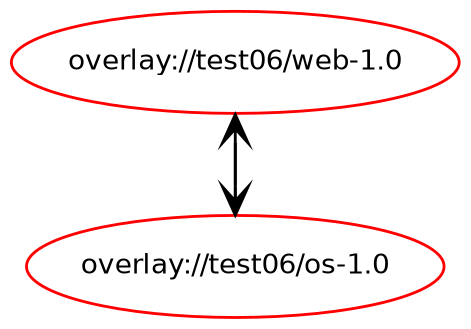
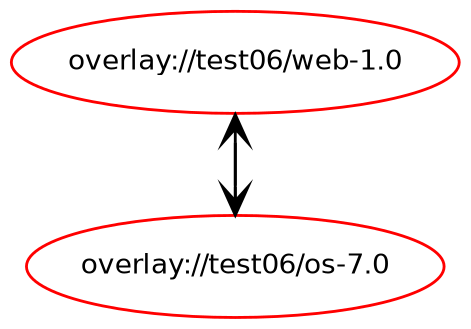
node "overlay://test06/os-1.0": label "overlay://test06/os-1.0" -> "overlay://test06/os-7.0"
